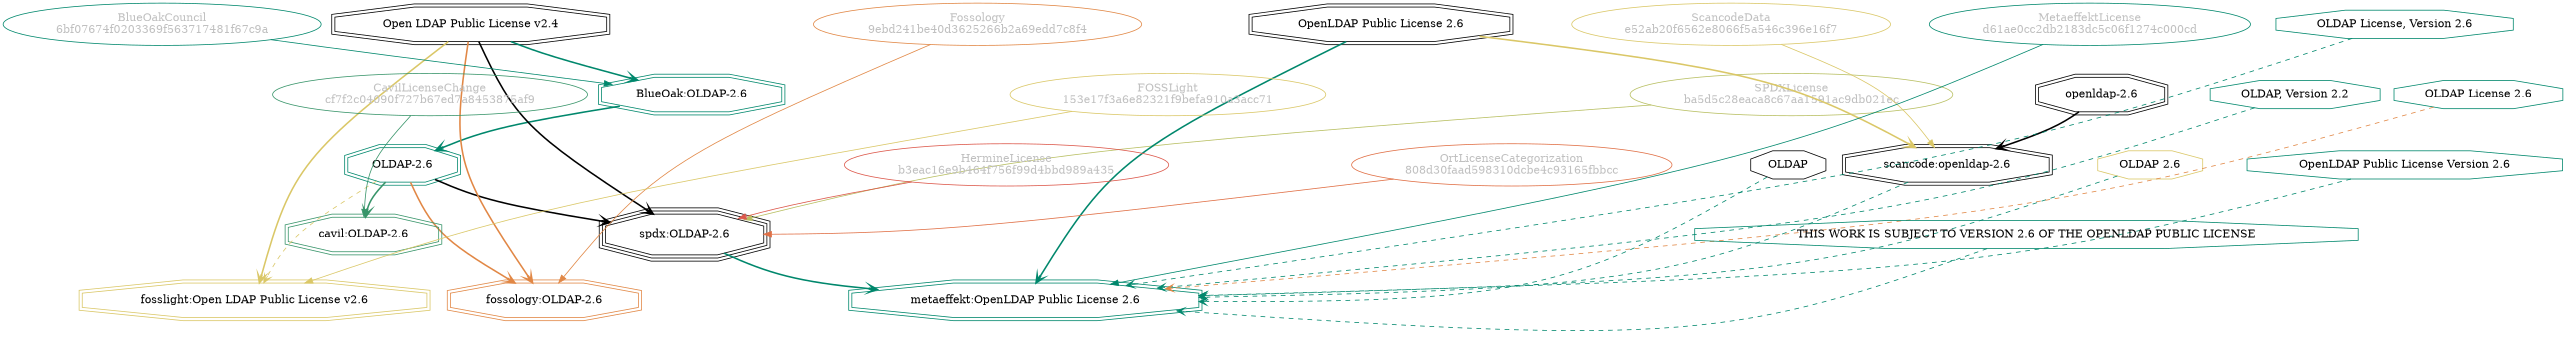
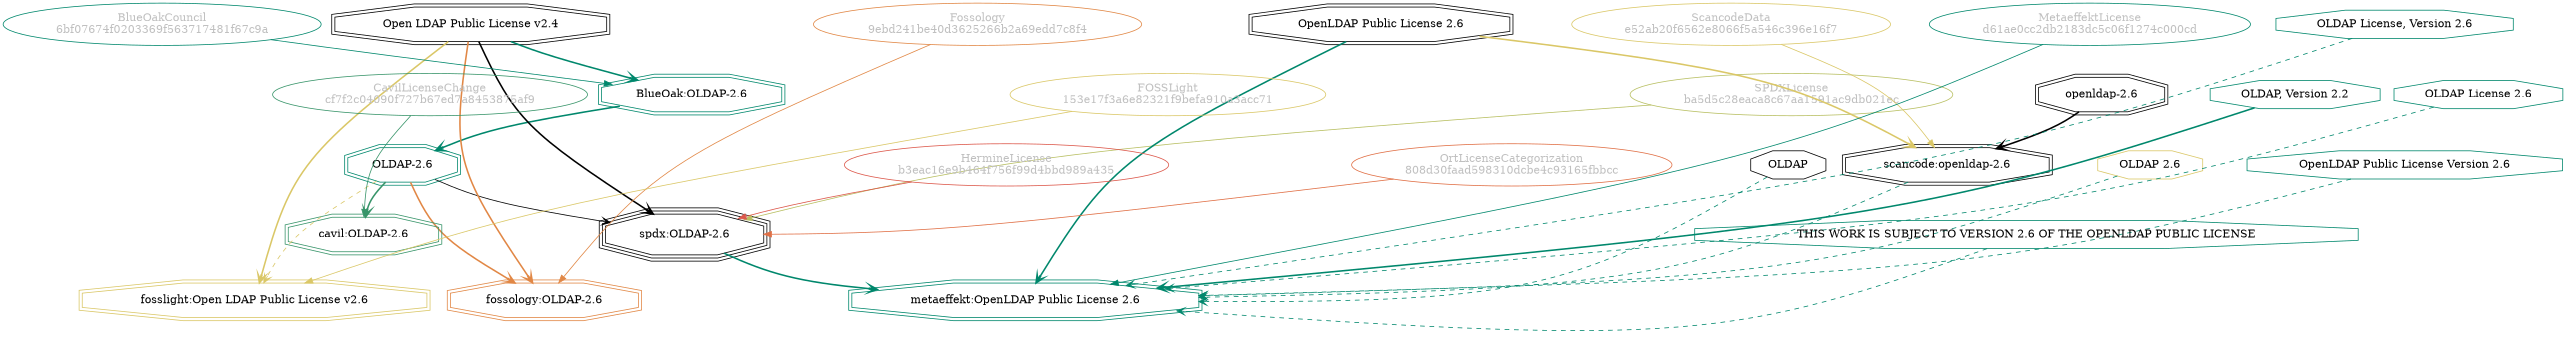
edge "OLDAP-2.6" -> "spdx:OLDAP-2.6": style bold -> solid
edge "OLDAP License 2.6" -> "metaeffekt:OpenLDAP Public License 2.6": color #e18745 -> #00876c
edge "OLDAP, Version 2.2" -> "metaeffekt:OpenLDAP Public License 2.6": style dashed -> bold
